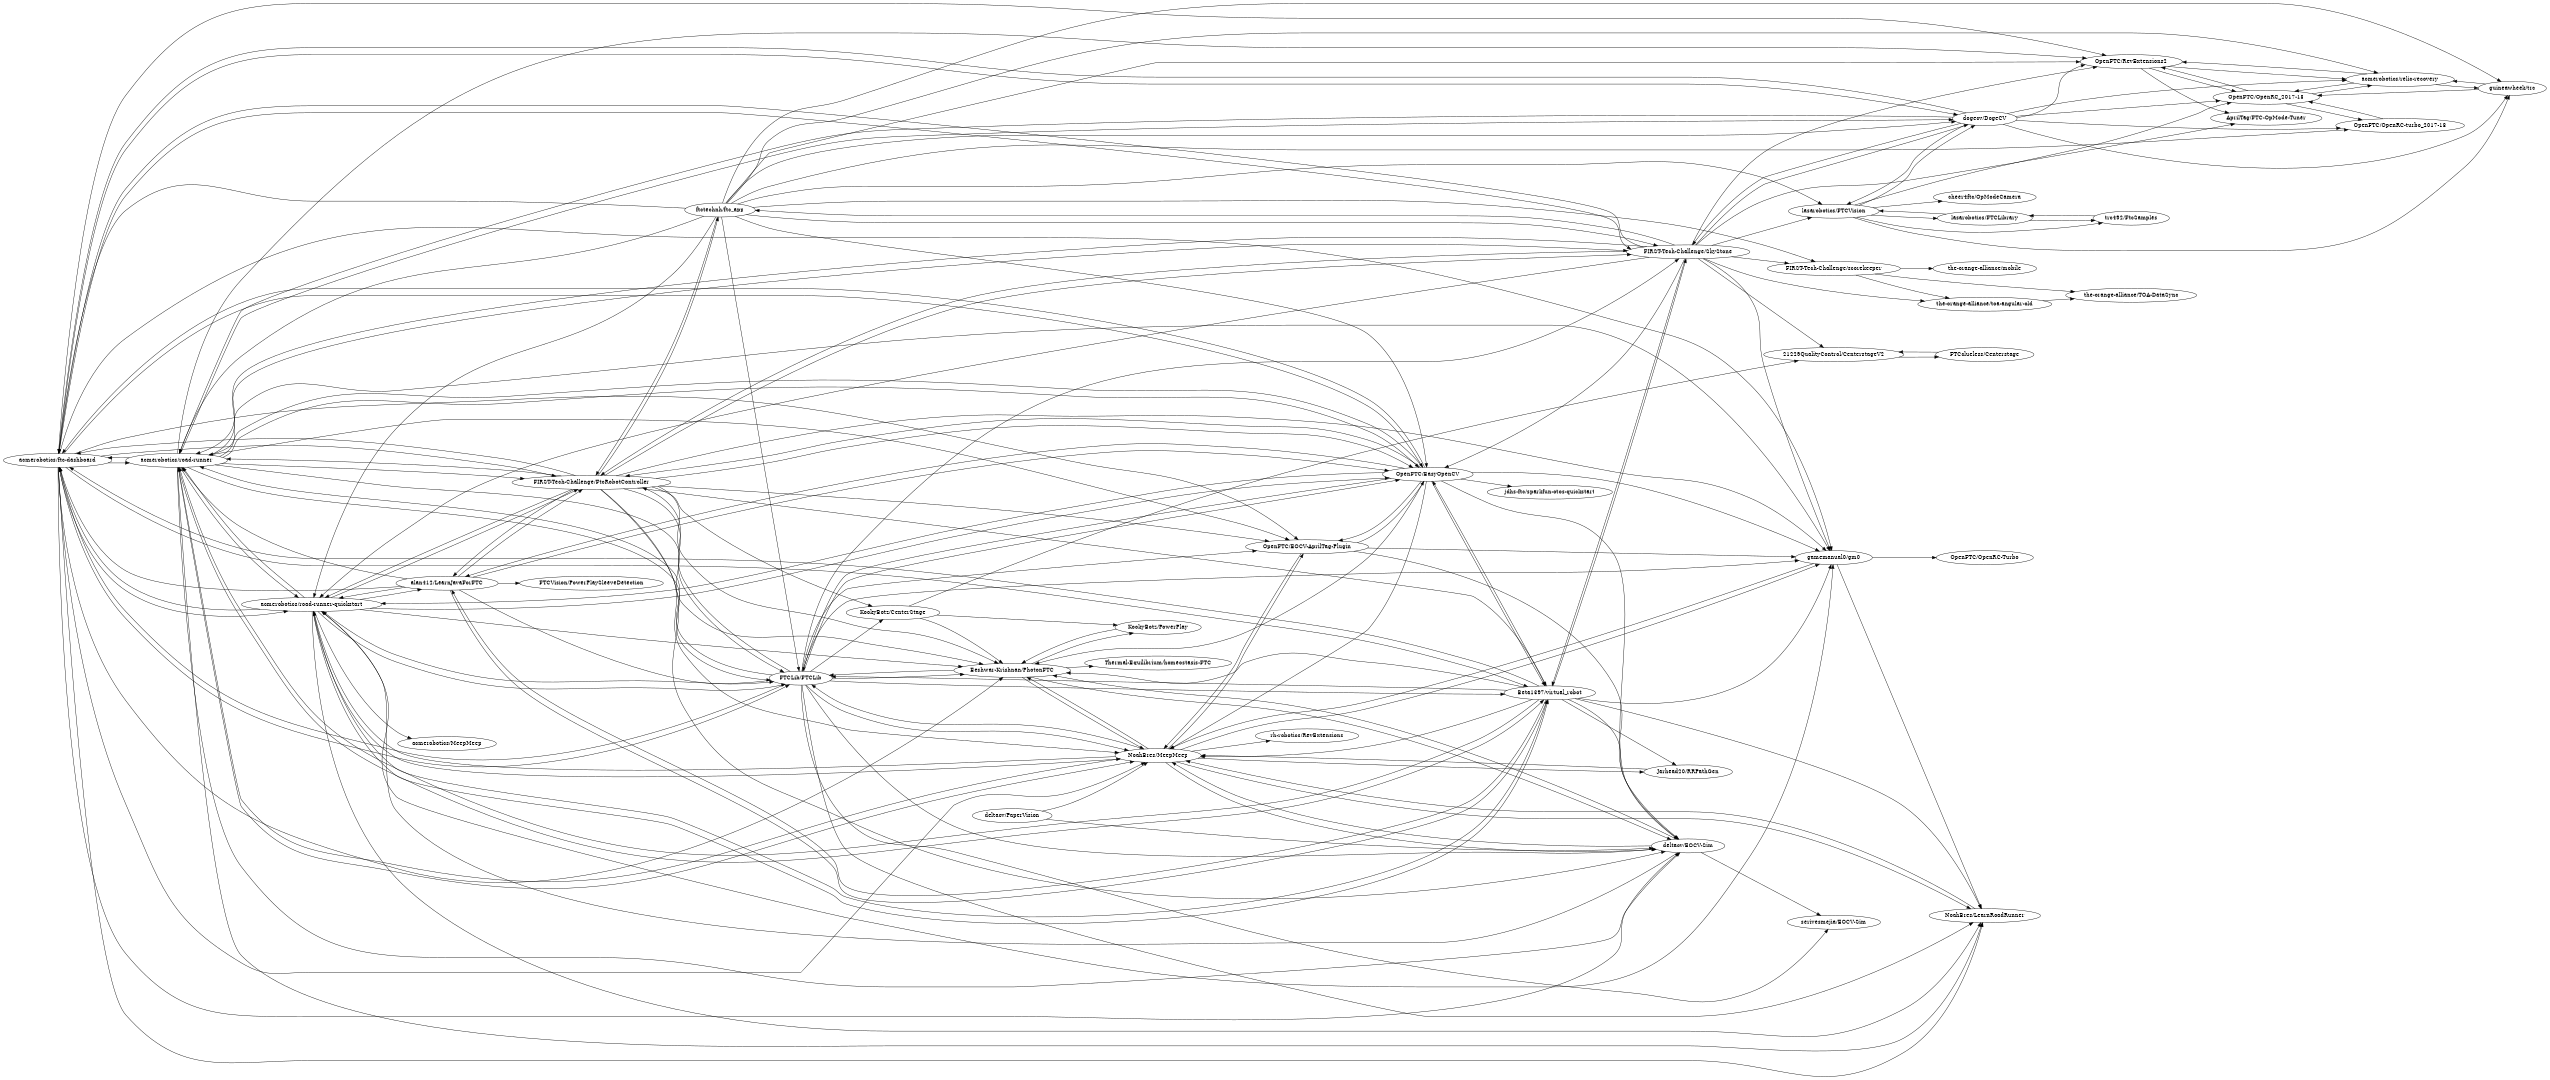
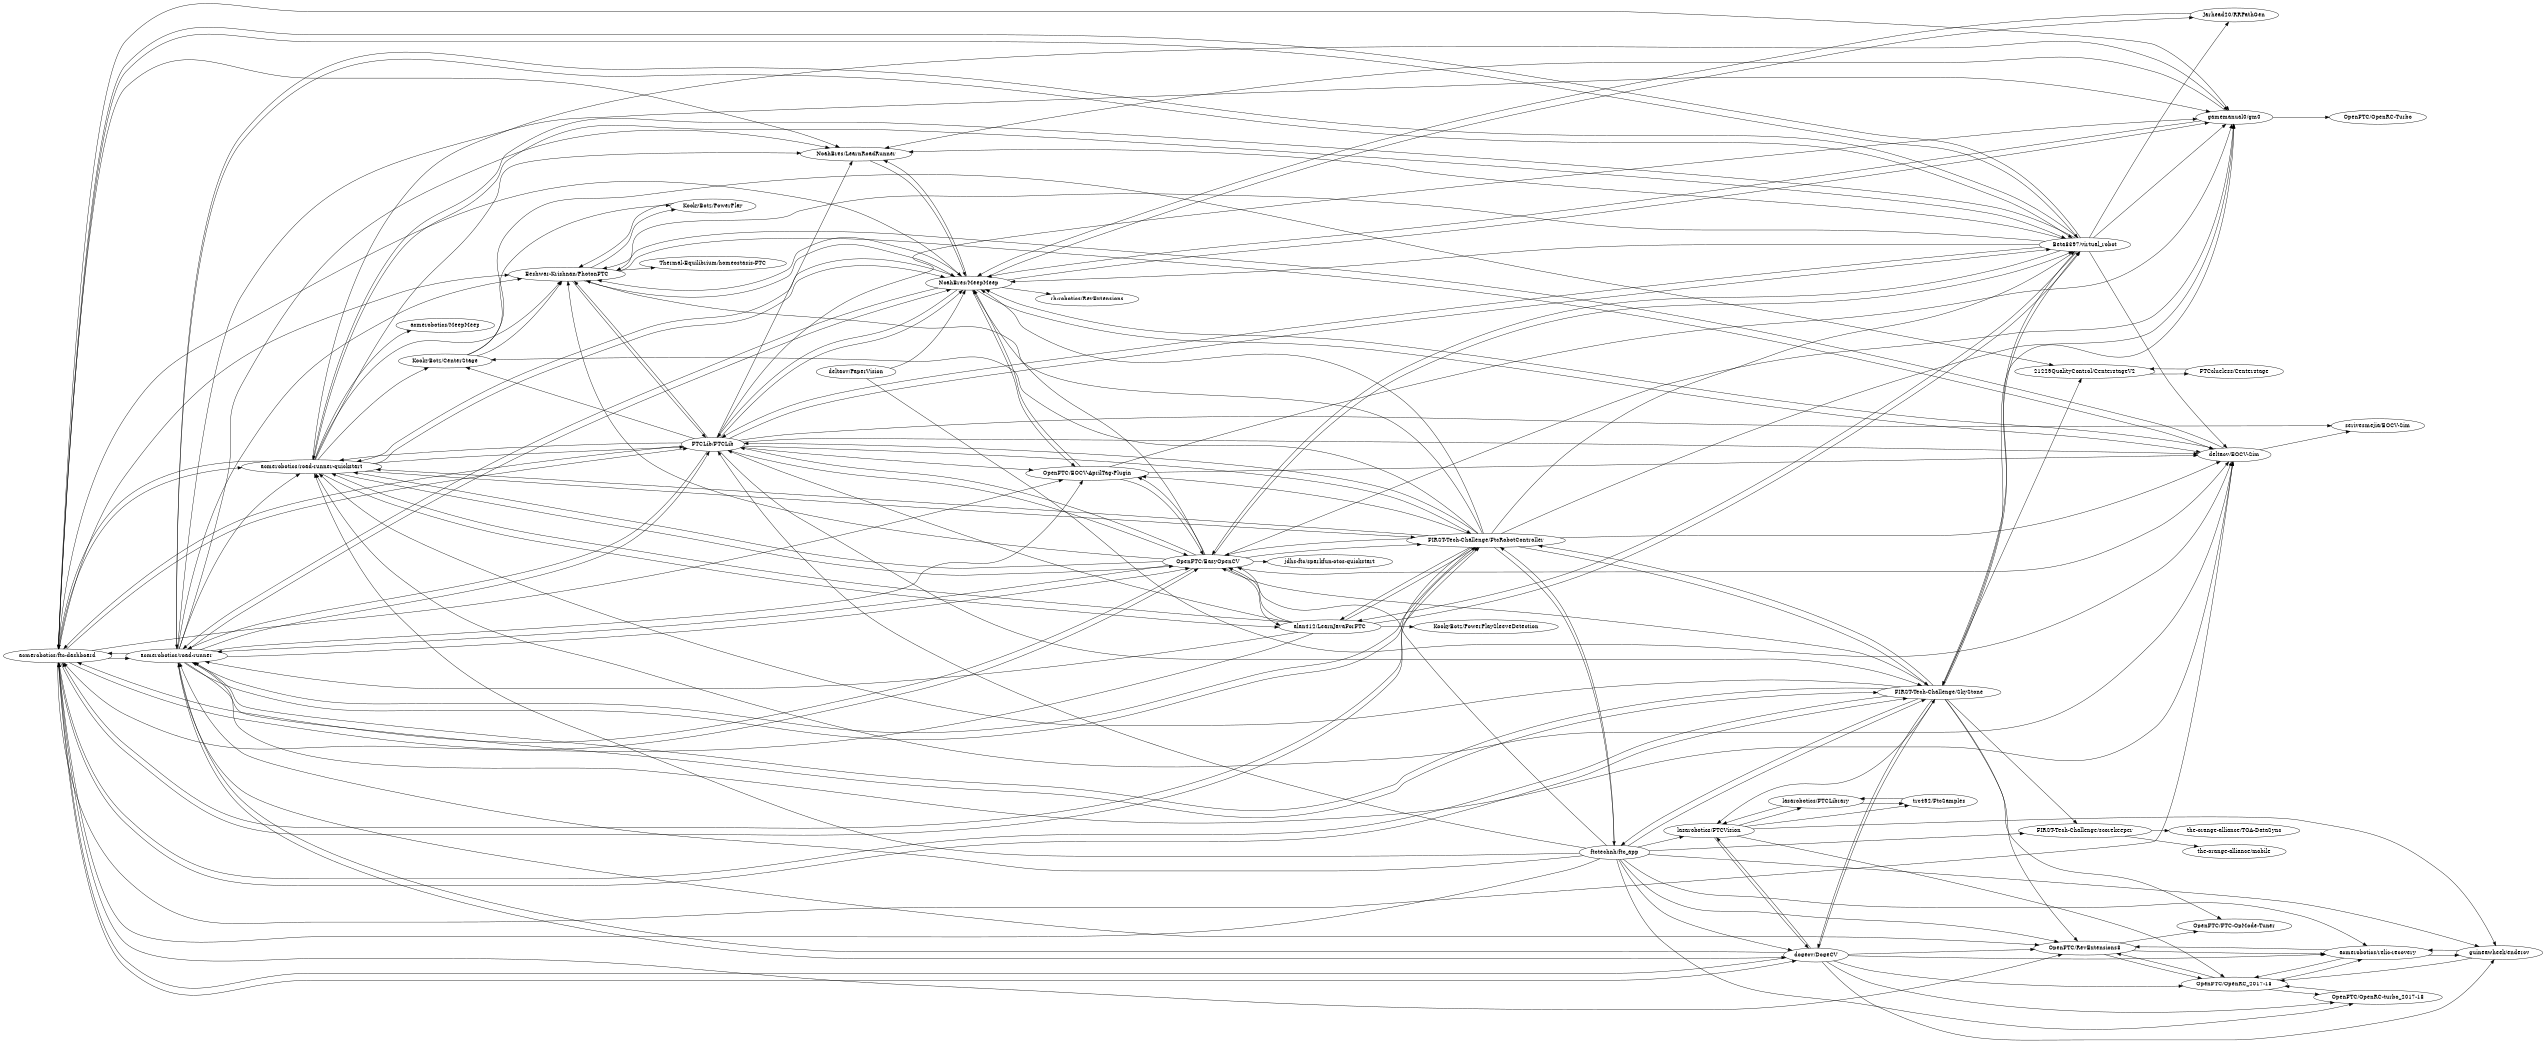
node "OpenFTC/RevExtensions2": label "OpenFTC/RevExtensions2" -> "OpenFTC/RevExtensions8"
node "guineawheek/trc": label "guineawheek/trc" -> "guineawheek/endercv"
node "AprilTag/FTC-OpMode-Tuner": label "AprilTag/FTC-OpMode-Tuner" -> "OpenFTC/FTC-OpMode-Tuner"
node "cheer4ftc/OpModeCamera": removed
node "the-orange-alliance/toa-angular-old": removed
edge "acmerobotics/road-runner-quickstart" -> "acmerobotics/road-runner": now "acmerobotics/road-runner-quickstart" -> "KookyBotz/CenterStage"
node "FTCVision/PowerPlaySleeveDetection": label "FTCVision/PowerPlaySleeveDetection" -> "KookyBotz/PowerPlaySleeveDetection"
node "Beta1397/virtual_robot": label "Beta1397/virtual_robot" -> "Beta8397/virtual_robot"
